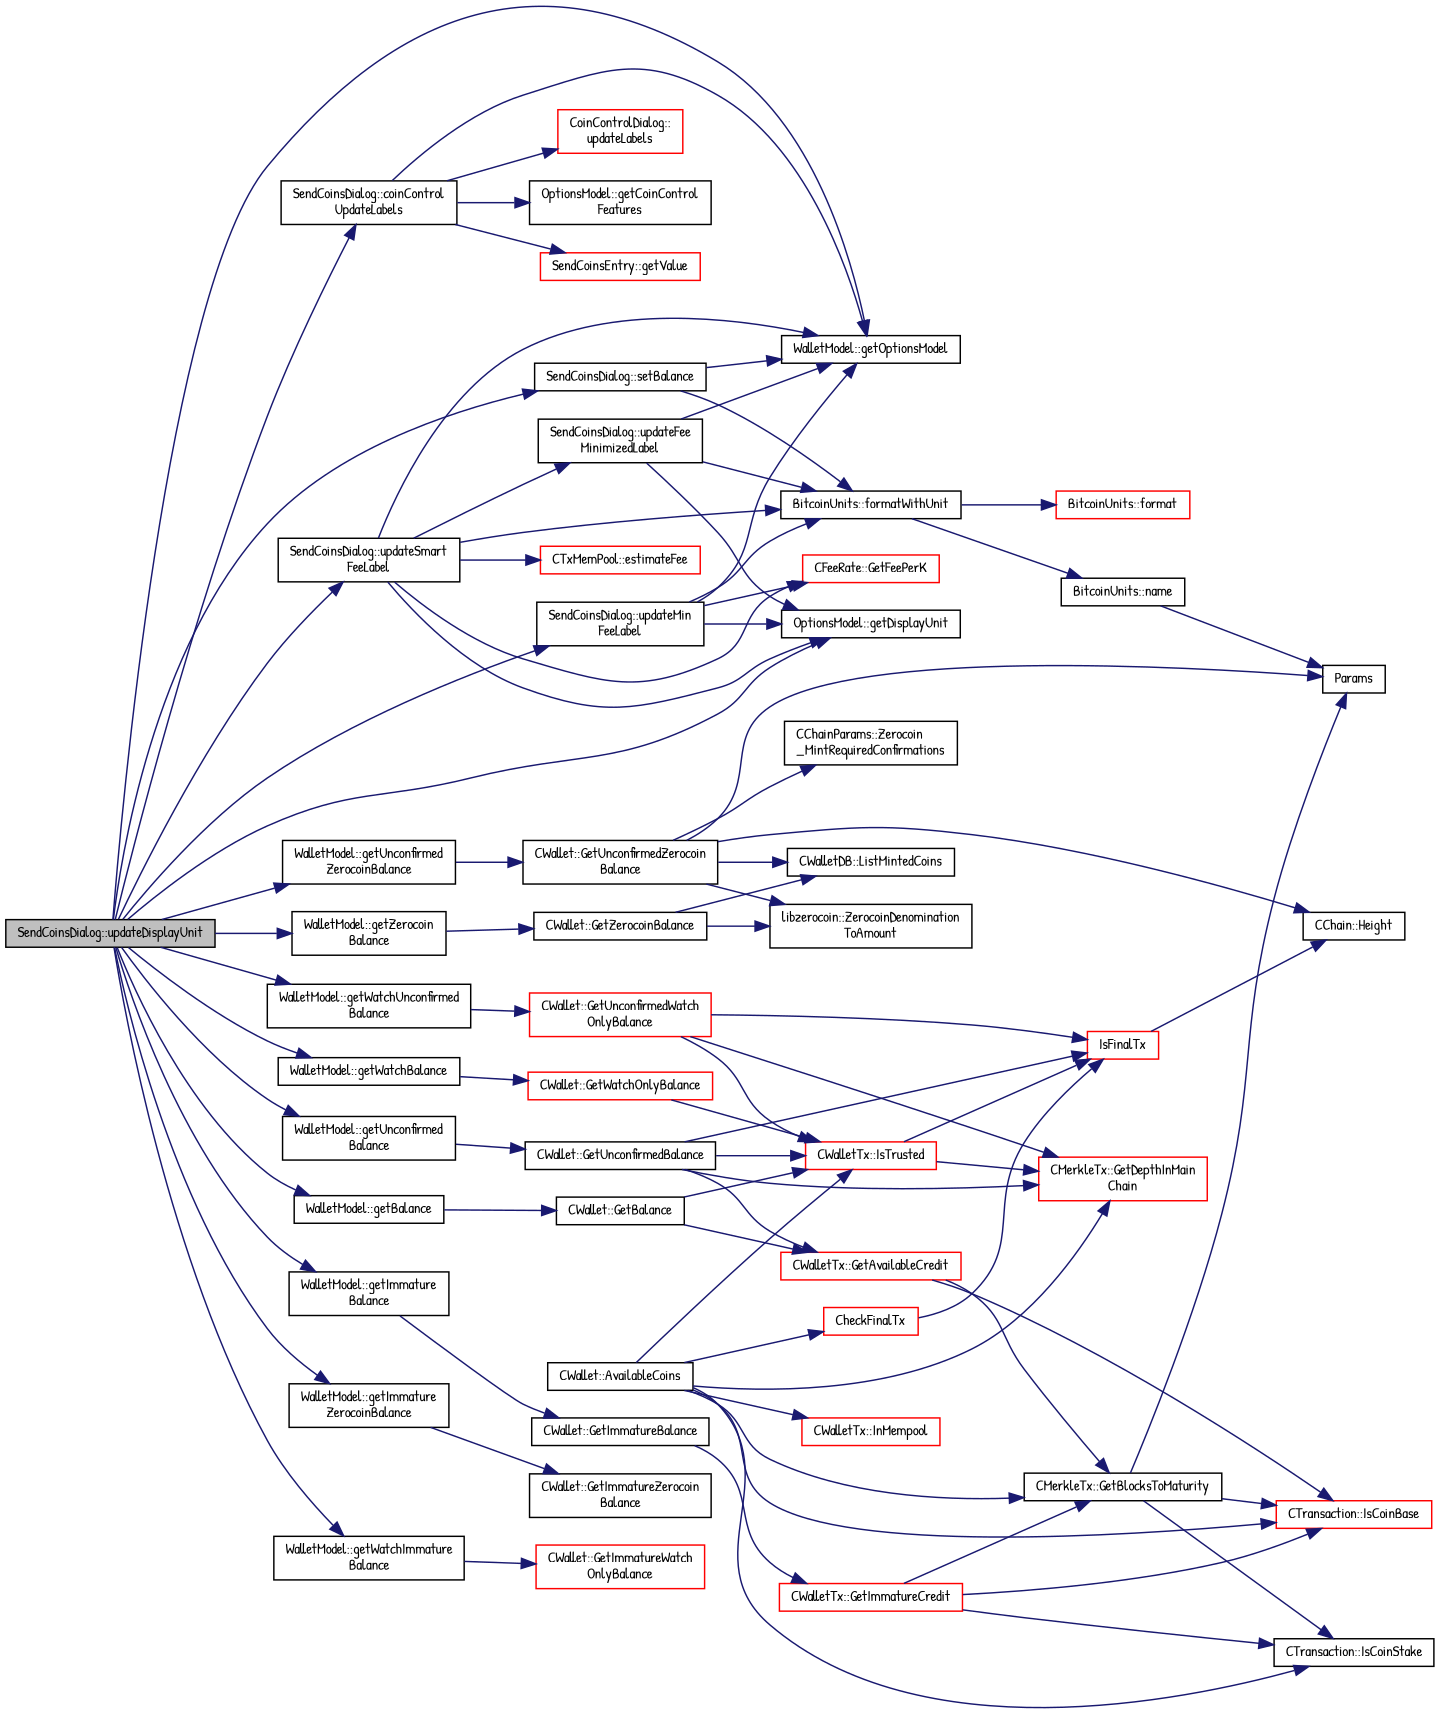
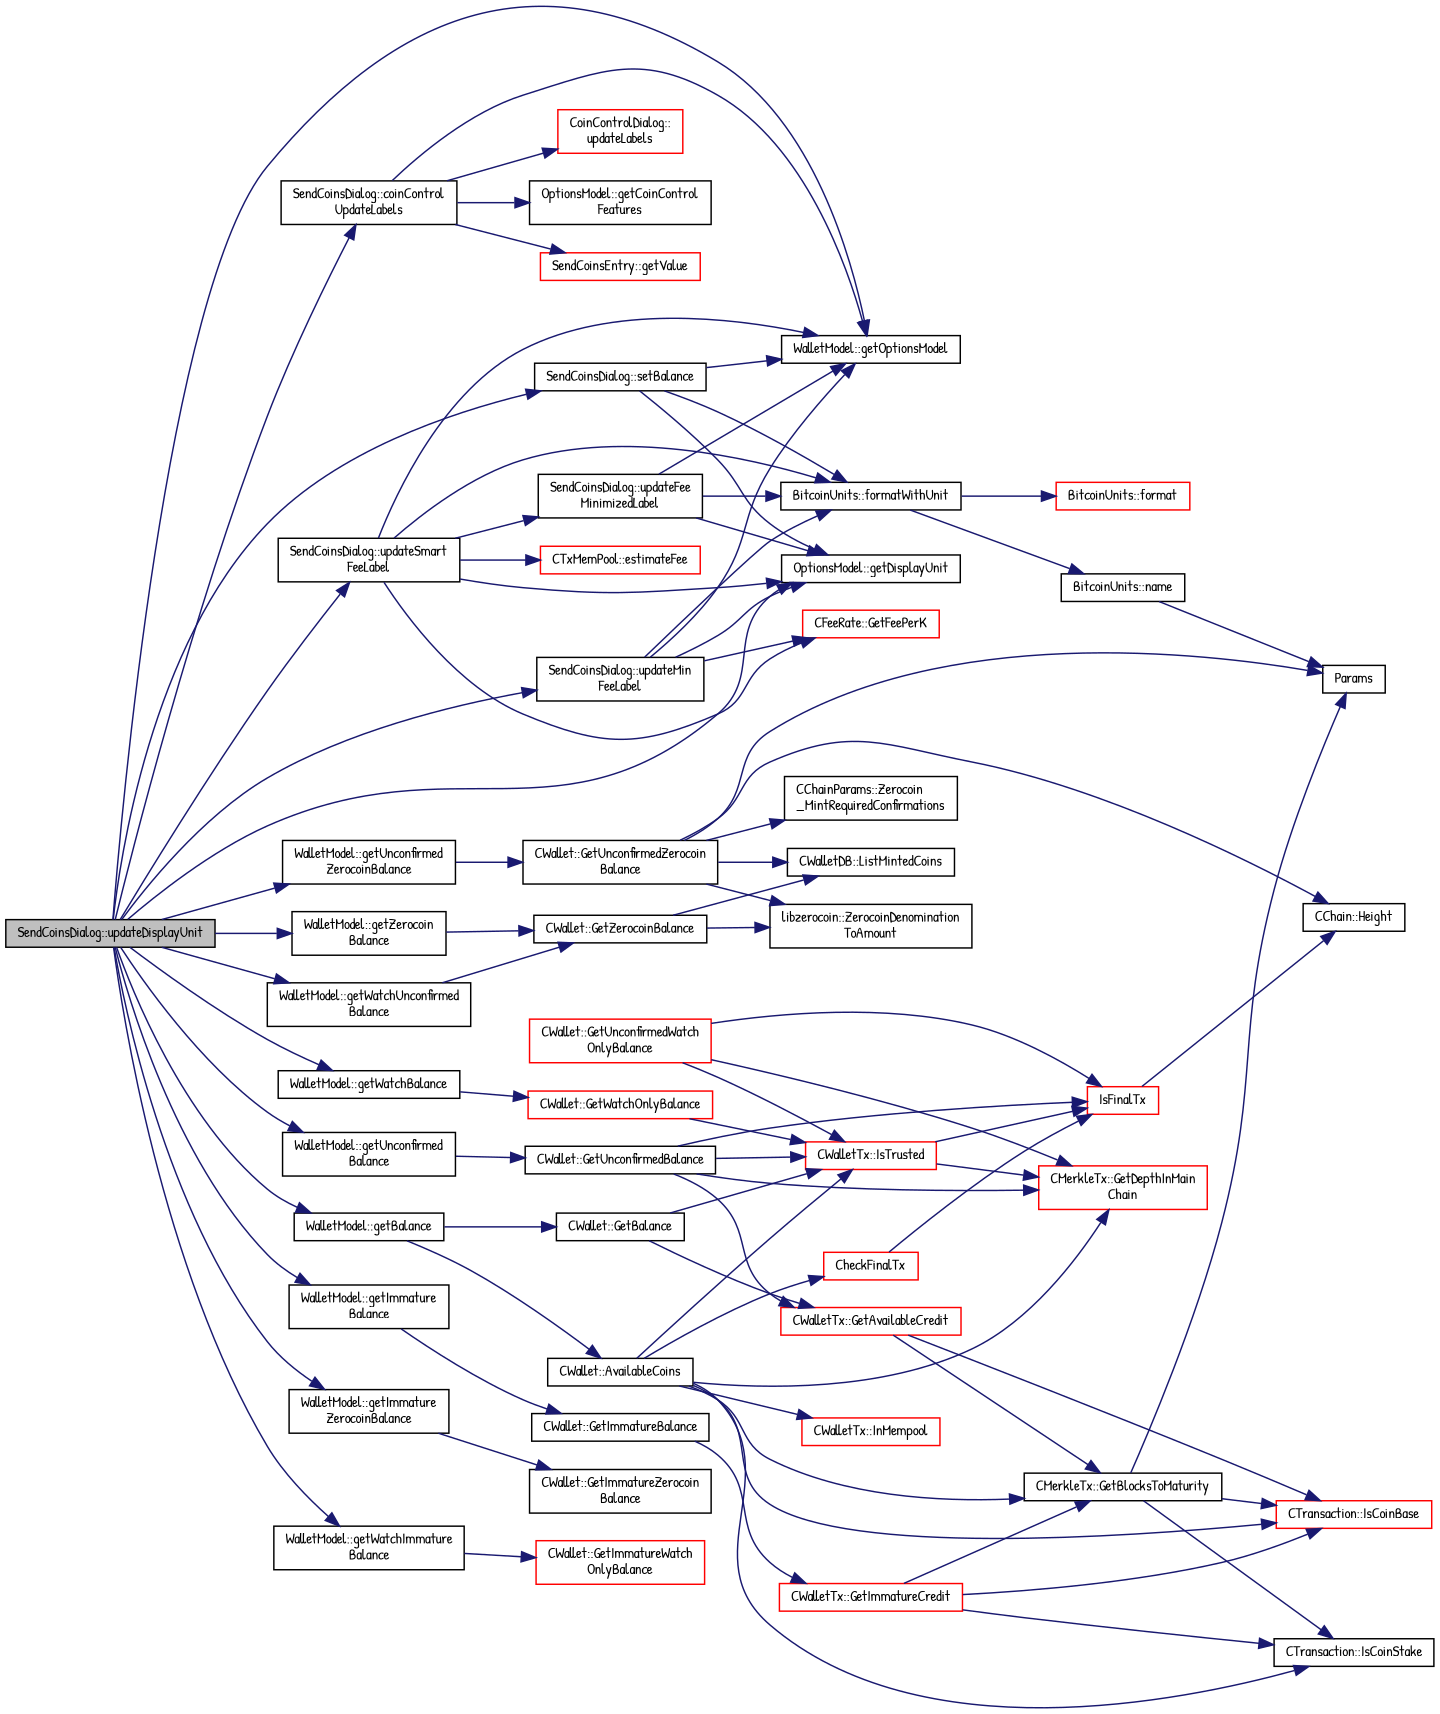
edge "SendCoinsDialog::setBalance" -> "OptionsModel::getDisplayUnit": added
edge "WalletModel::getWatchUnconfirmed Balance" -> "CWallet::GetUnconfirmedWatch OnlyBalance": now "WalletModel::getWatchUnconfirmed Balance" -> "CWallet::GetZerocoinBalance"
edge "WalletModel::getBalance" -> "CWallet::AvailableCoins": added
